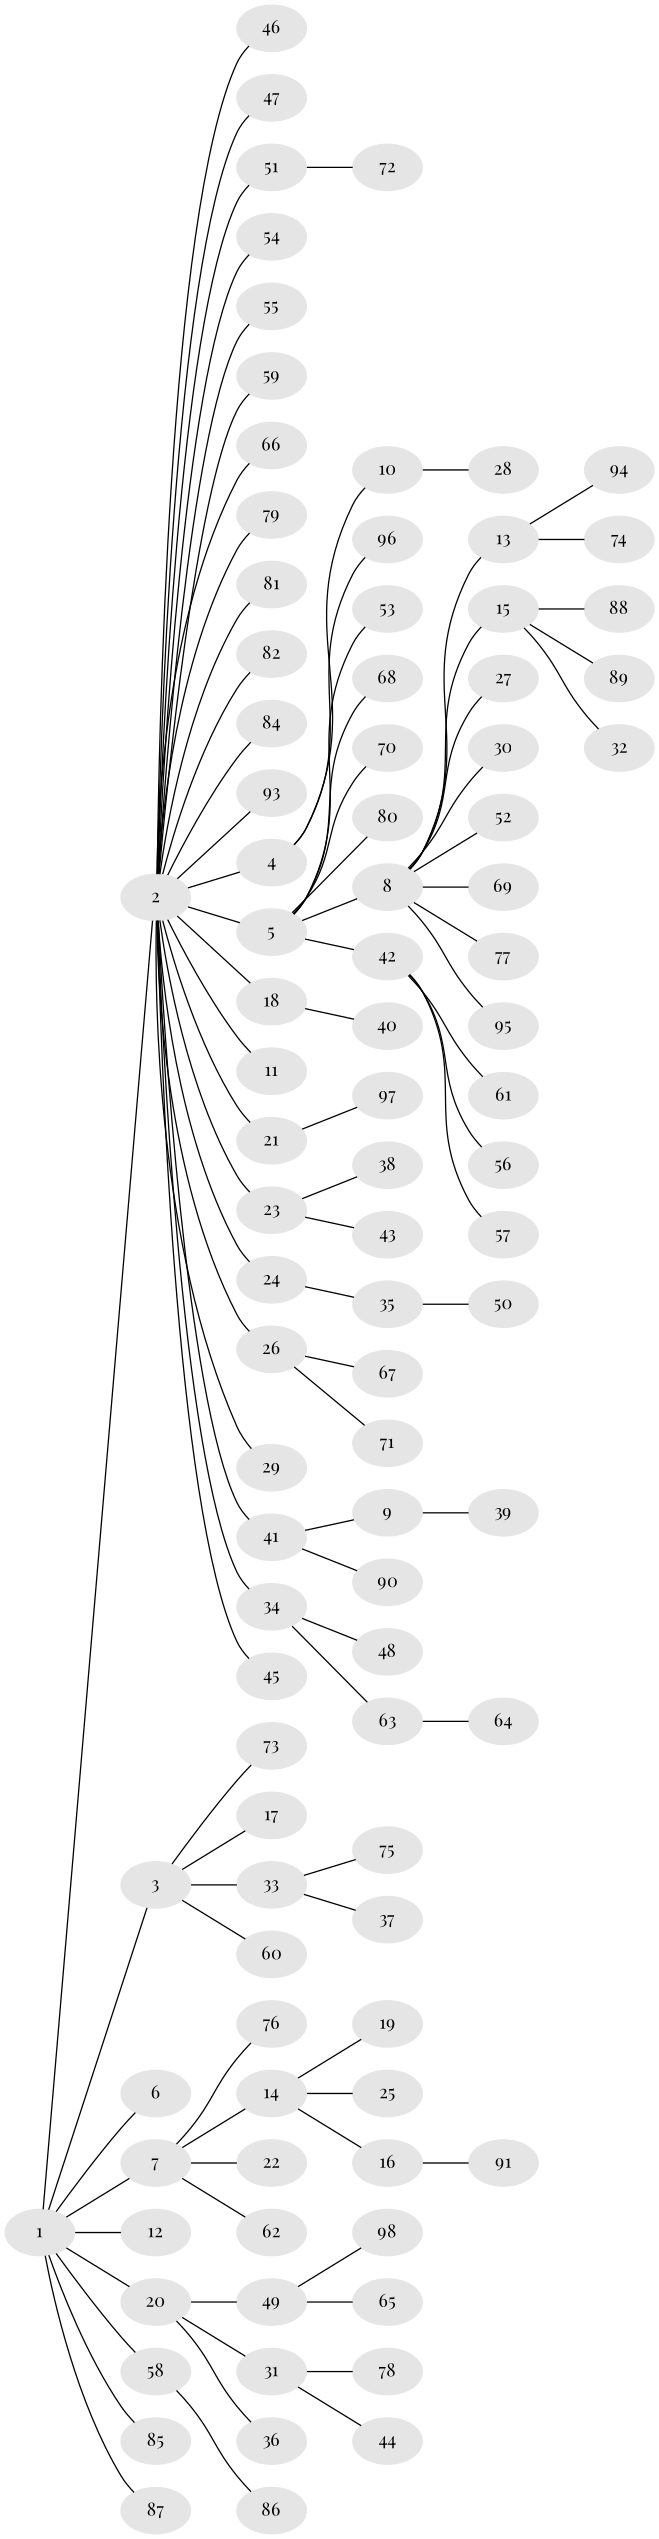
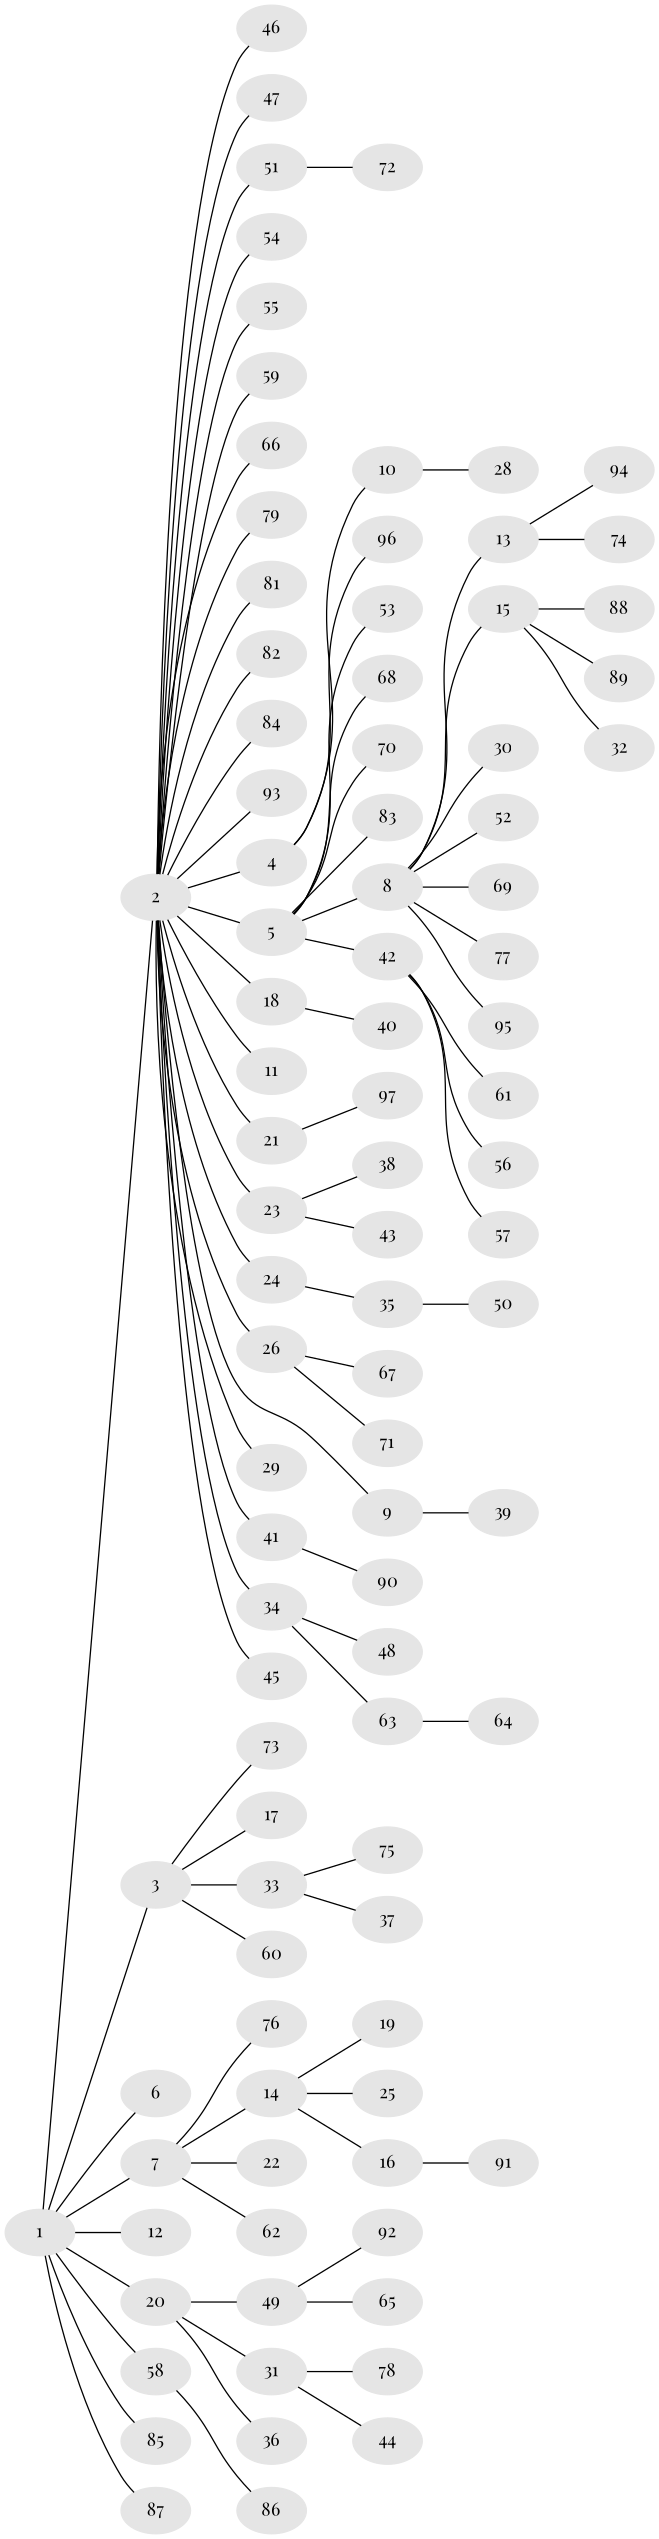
node "27": removed
node "80": label "80" -> "83"
edge "9" -- "41": now "9" -- "2"
node "98": label "98" -> "92"
